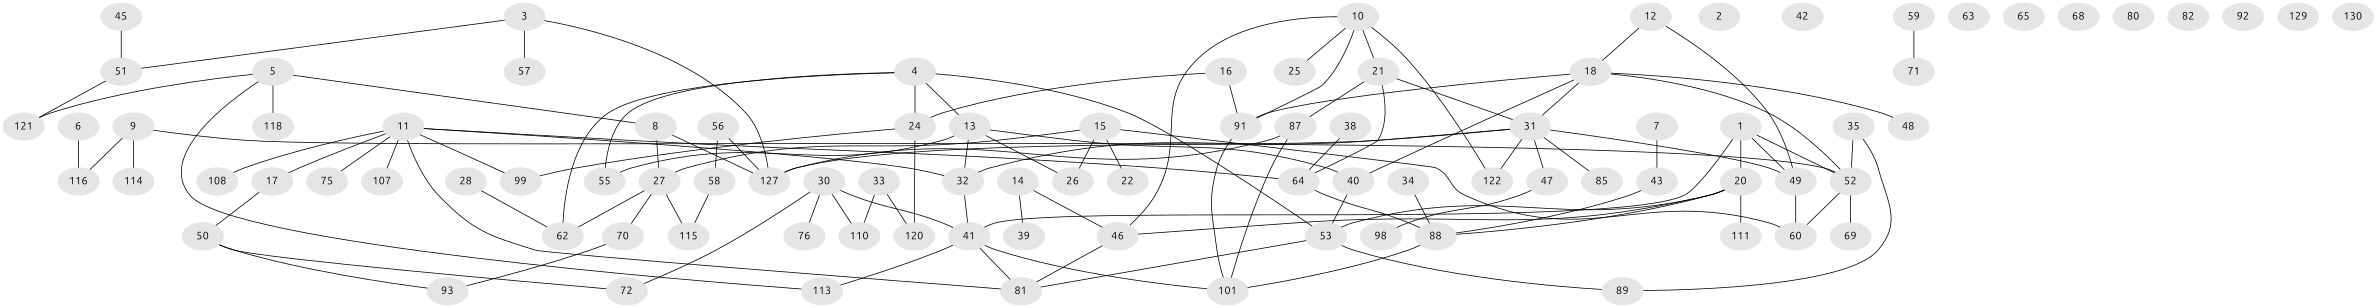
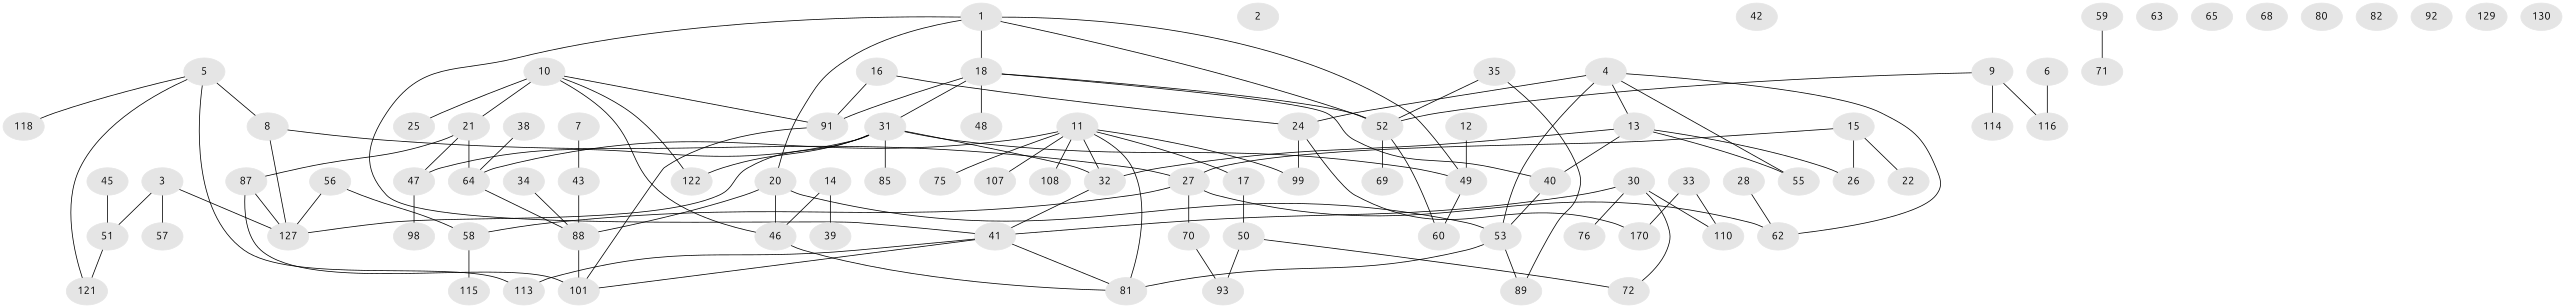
edge "12" -- "18": now "1" -- "18"
edge "21" -- "31": now "21" -- "47"
edge "15" -- "60": removed
edge "27" -- "115": now "27" -- "58"
node "120": label "120" -> "170"
node "111": removed
